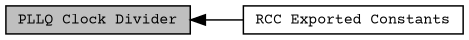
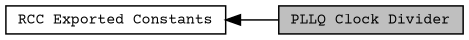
edge "RCC Exported Constants" -> "PLLQ Clock Divider": reversed
